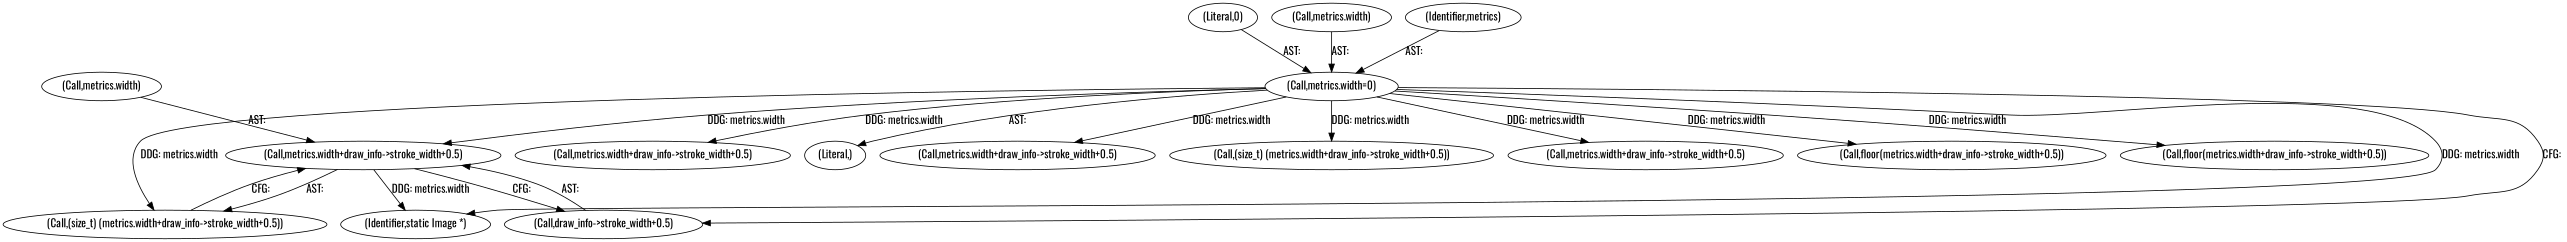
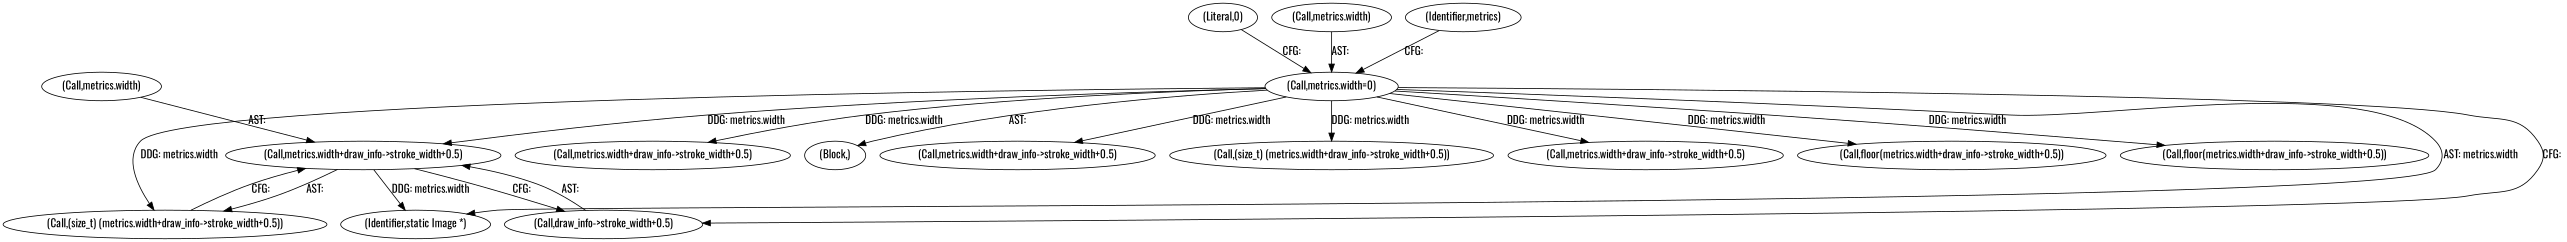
edge "(Literal,0)" -> "(Call,metrics.width=0)": label "AST: " -> "CFG: "
edge "(Identifier,metrics)" -> "(Call,metrics.width=0)": label "AST: " -> "CFG: "
node "(Literal,)": label "(Literal,)" -> "(Block,)"
edge "(Call,metrics.width=0)" -> "(Identifier,static Image *)": label "DDG: metrics.width" -> "AST: metrics.width"
